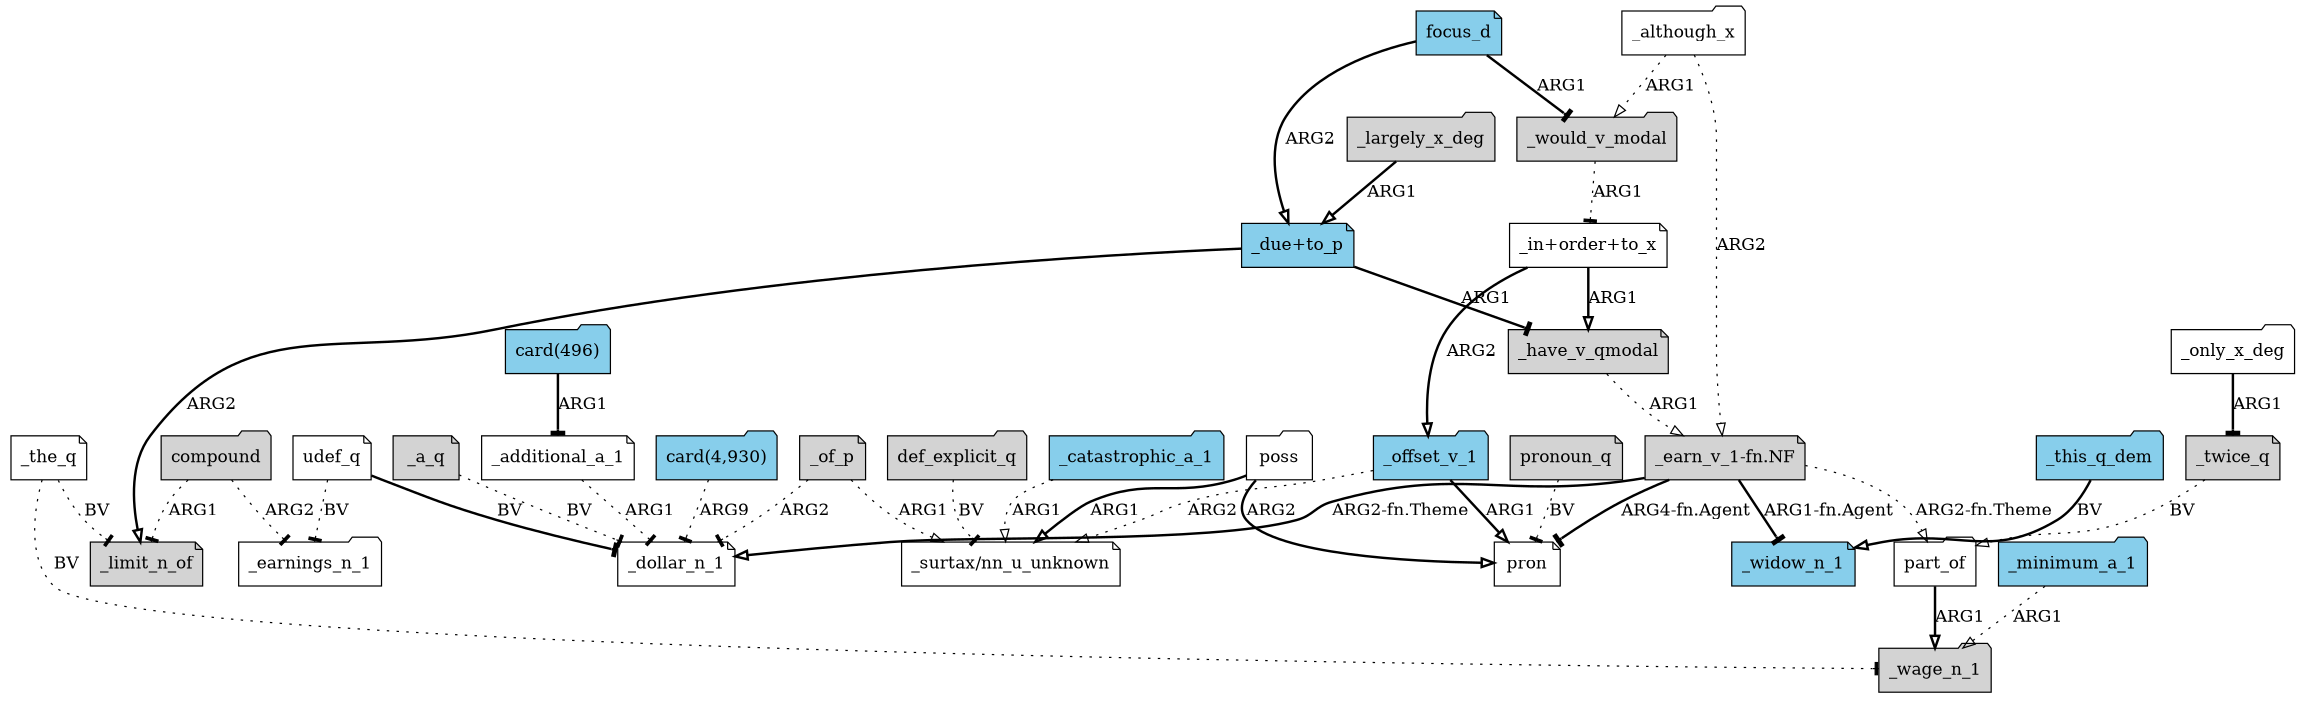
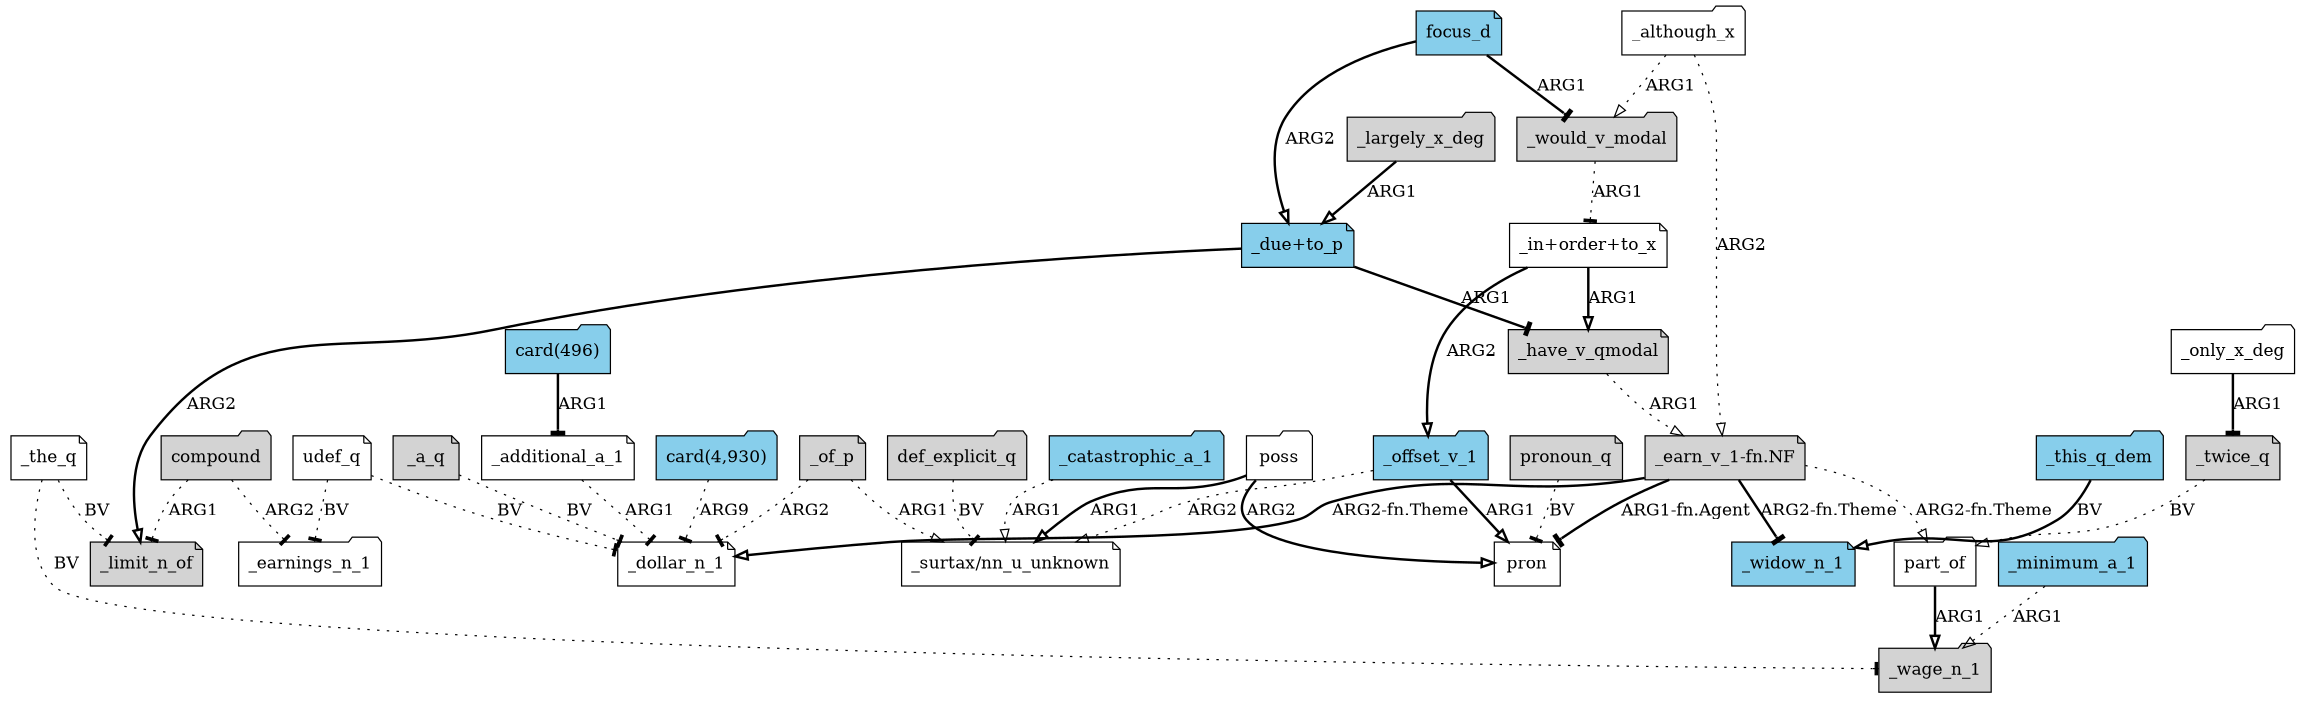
edge "_earn_v_1-fn.NF" -> "pron": label "ARG4-fn.Agent" -> "ARG1-fn.Agent"
edge "_earn_v_1-fn.NF" -> "_widow_n_1": label "ARG1-fn.Agent" -> "ARG2-fn.Theme"
edge "udef_q" -> "_dollar_n_1": style bold -> dotted
